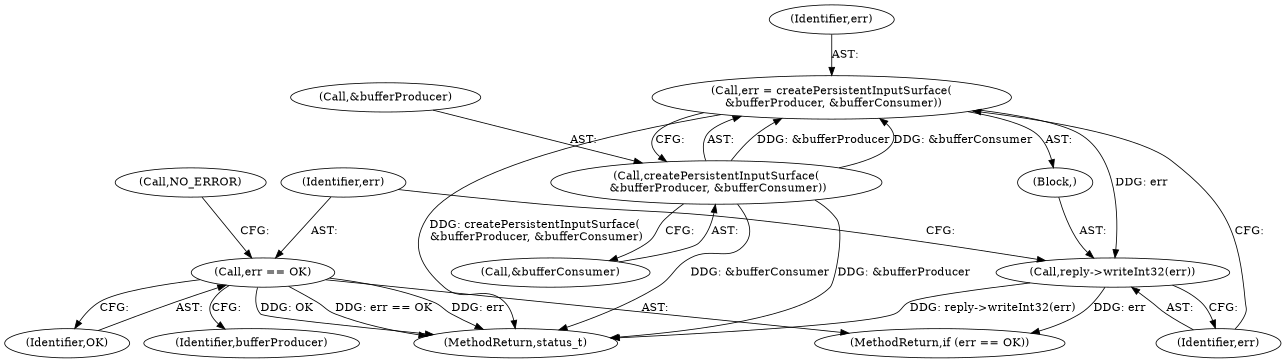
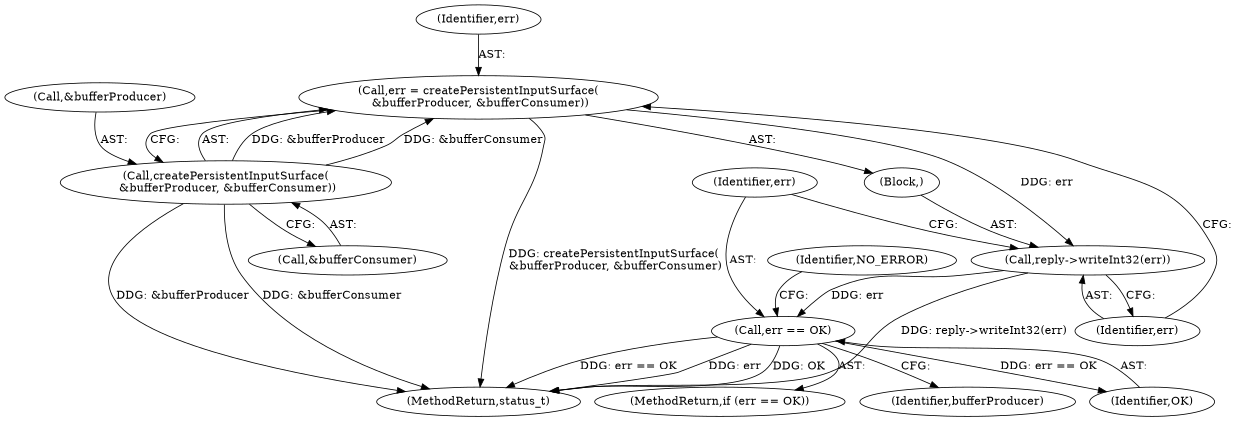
node "(Call,NO_ERROR)": label "(Call,NO_ERROR)" -> "(Identifier,NO_ERROR)"
edge "(Call,err == OK)" -> "(Identifier,OK)": label "CFG: " -> "DDG: err == OK"
edge "(Call,reply->writeInt32(err))" -> "(MethodReturn,if (err == OK))": now "(Call,reply->writeInt32(err))" -> "(Call,err == OK)"
